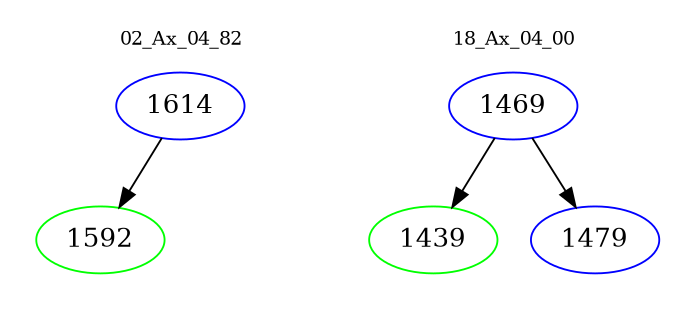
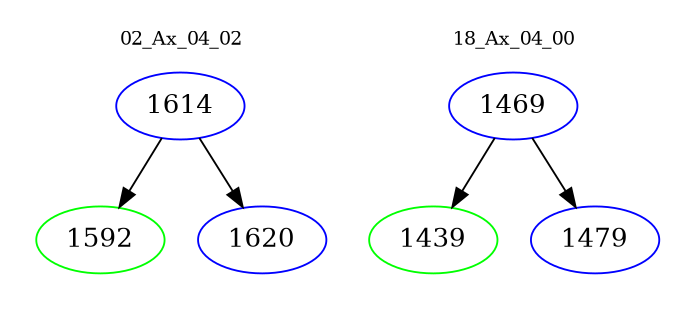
cluster "02_Ax_04_82": label "02_Ax_04_82" -> "02_Ax_04_02"
node "1620": added
